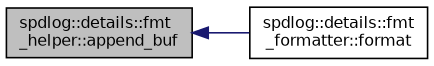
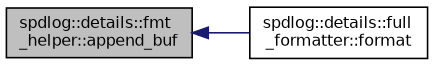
node "spdlog::details::fmt _formatter::format": label "spdlog::details::fmt _formatter::format" -> "spdlog::details::full _formatter::format"
